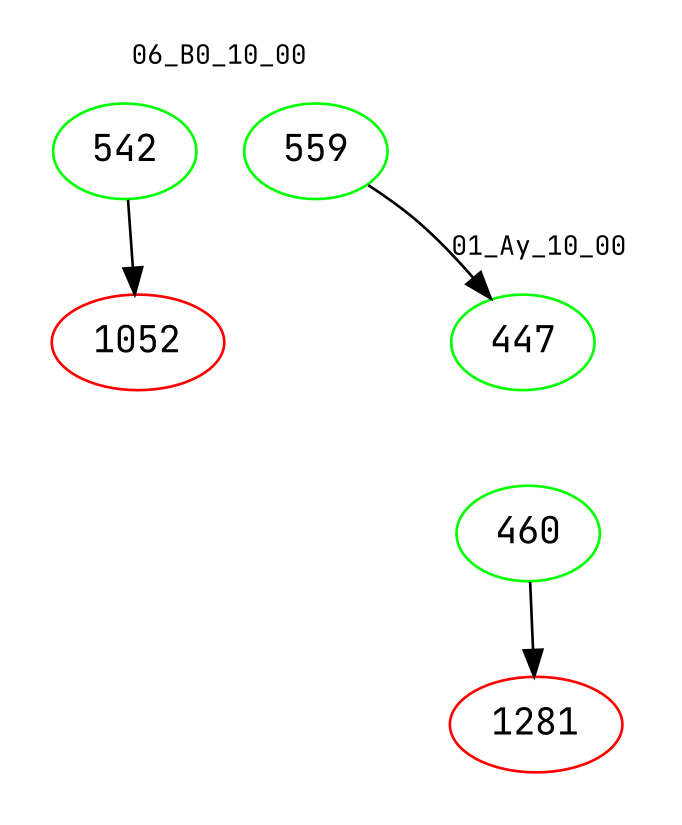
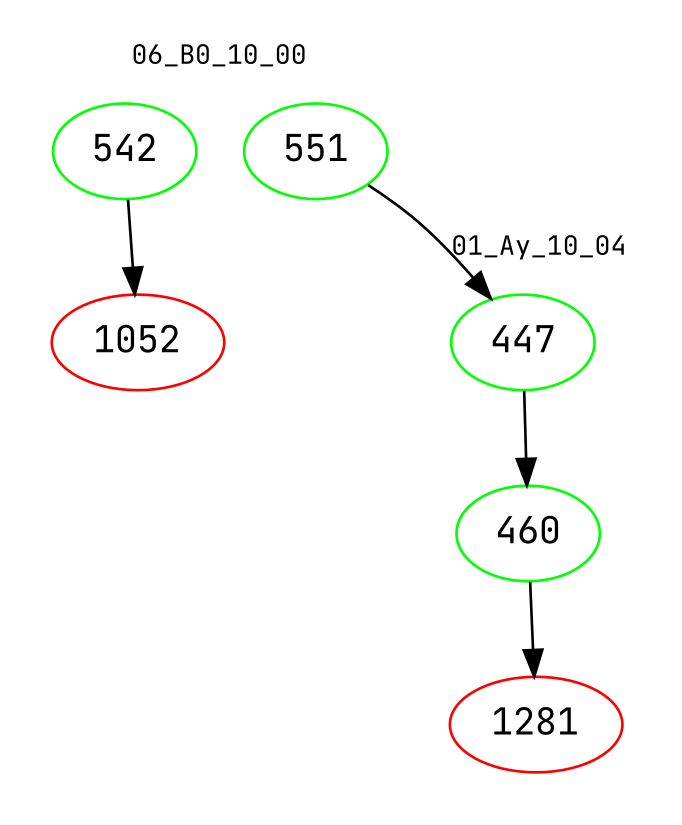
node "559": label "559" -> "551"
cluster "01_Ay_10_00": label "01_Ay_10_00" -> "01_Ay_10_04"
edge "447" -> "460": added
